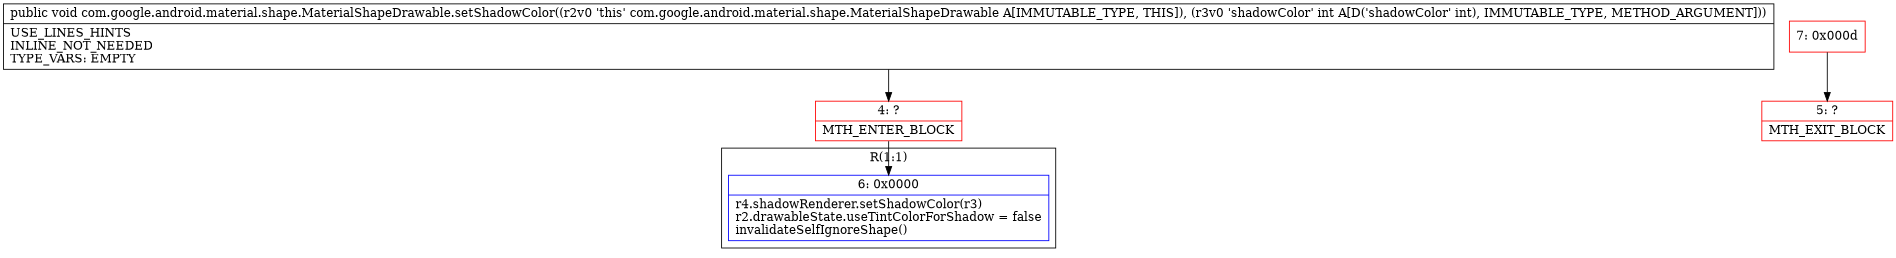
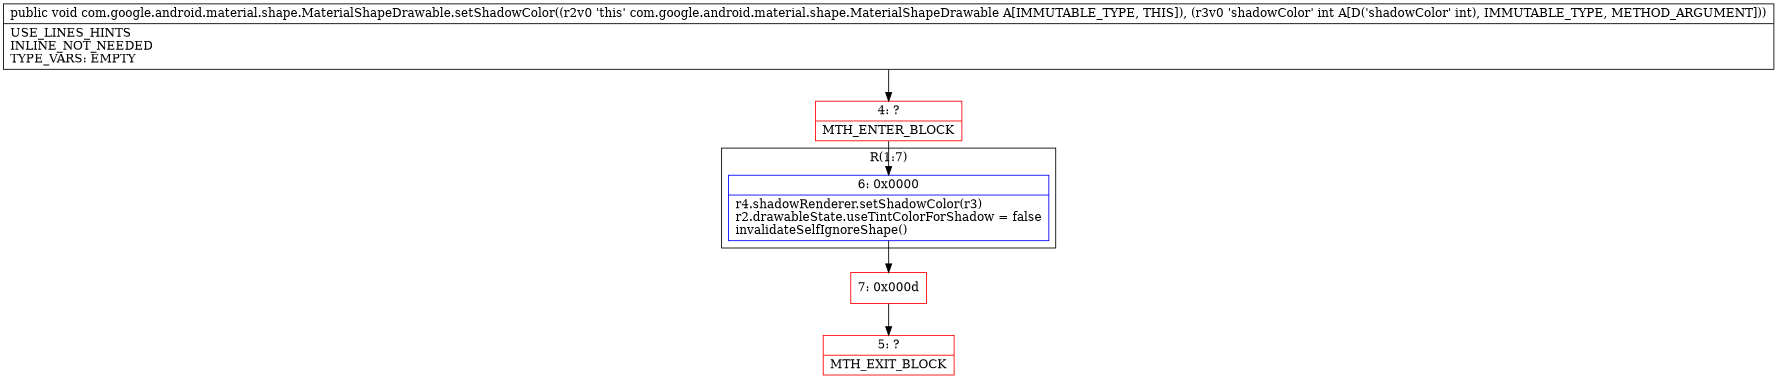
cluster "R(1:1)": label "R(1:1)" -> "R(1:7)"
edge "6: 0x0000" -> "7: 0x000d": added
